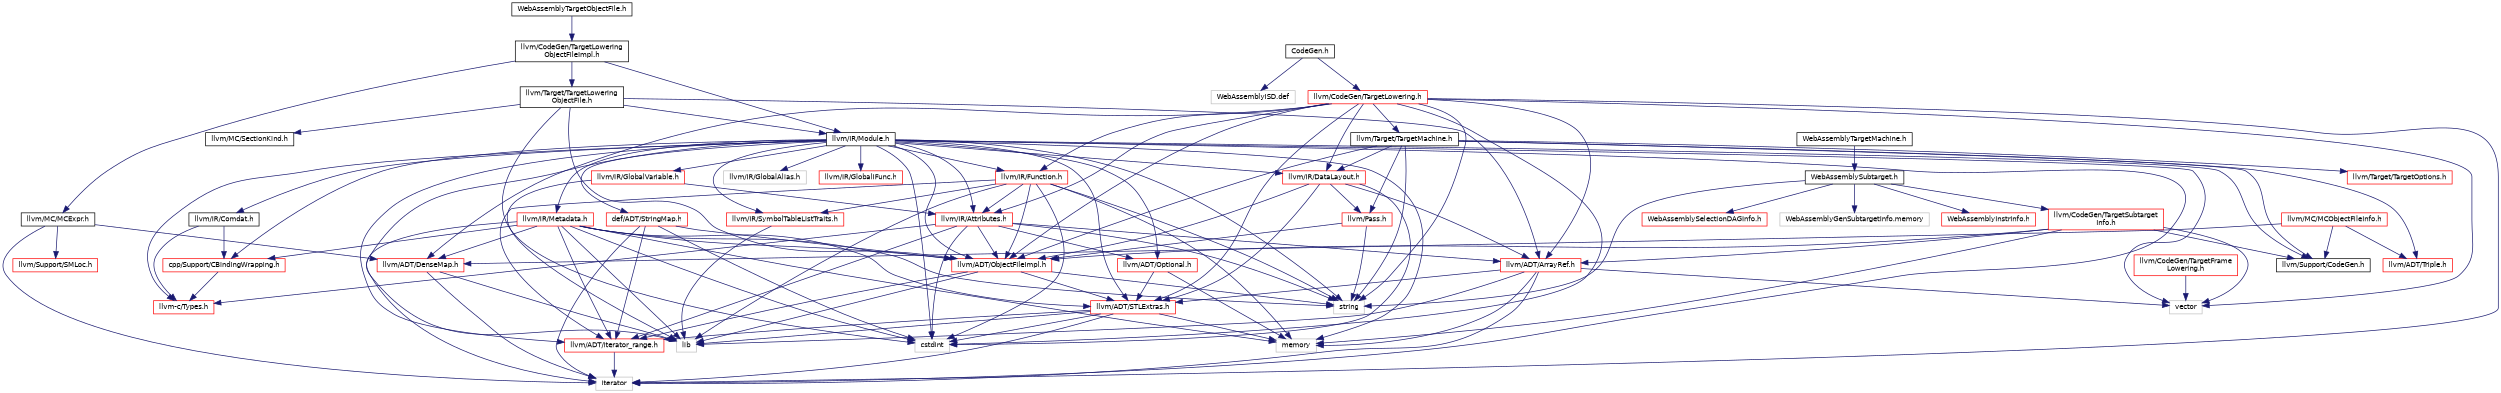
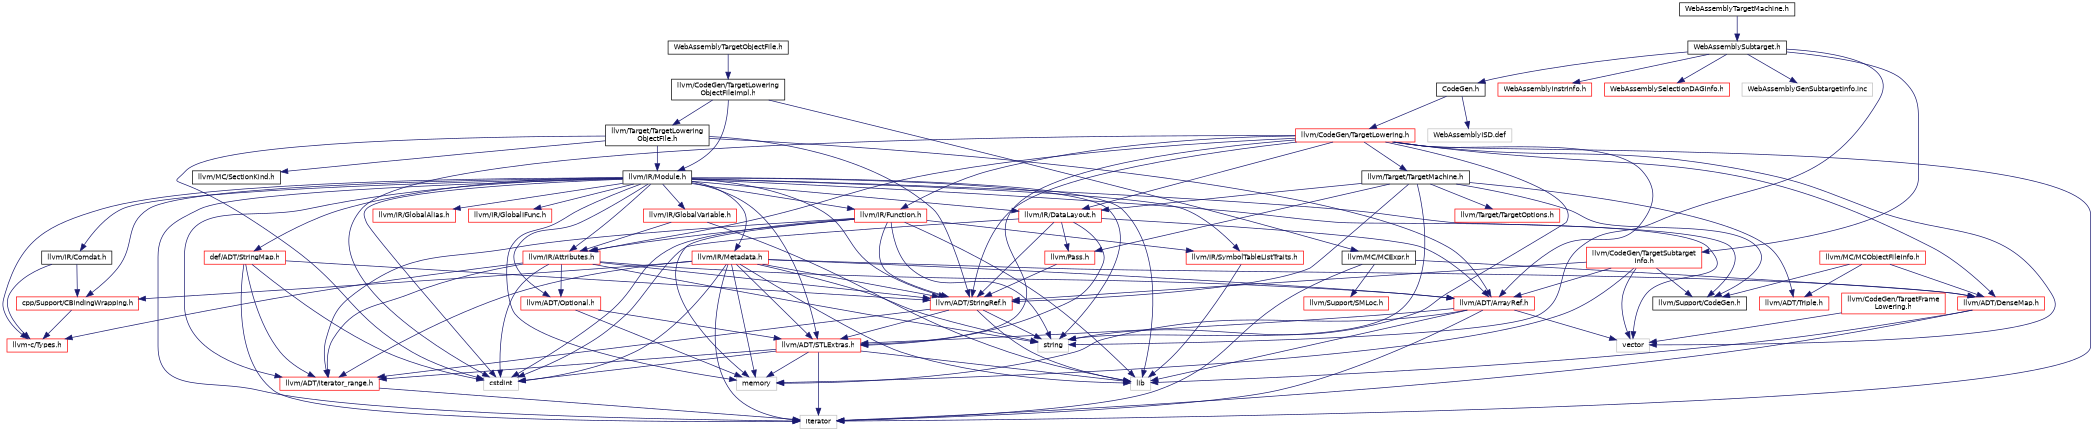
edge "WebAssemblySubtarget.h" -> "CodeGen.h": added
node "llvm/IR/GlobalAlias.h": color grey75 -> red
node "WebAssemblyGenSubtargetInfo.memory": label "WebAssemblyGenSubtargetInfo.memory" -> "WebAssemblyGenSubtargetInfo.inc"
edge "llvm/Pass.h" -> "string": removed
node "llvm/ADT/ObjectFileImpl.h": label "llvm/ADT/ObjectFileImpl.h" -> "llvm/ADT/StringRef.h"
edge "llvm/IR/Metadata.h" -> "llvm/ADT/ArrayRef.h": added
